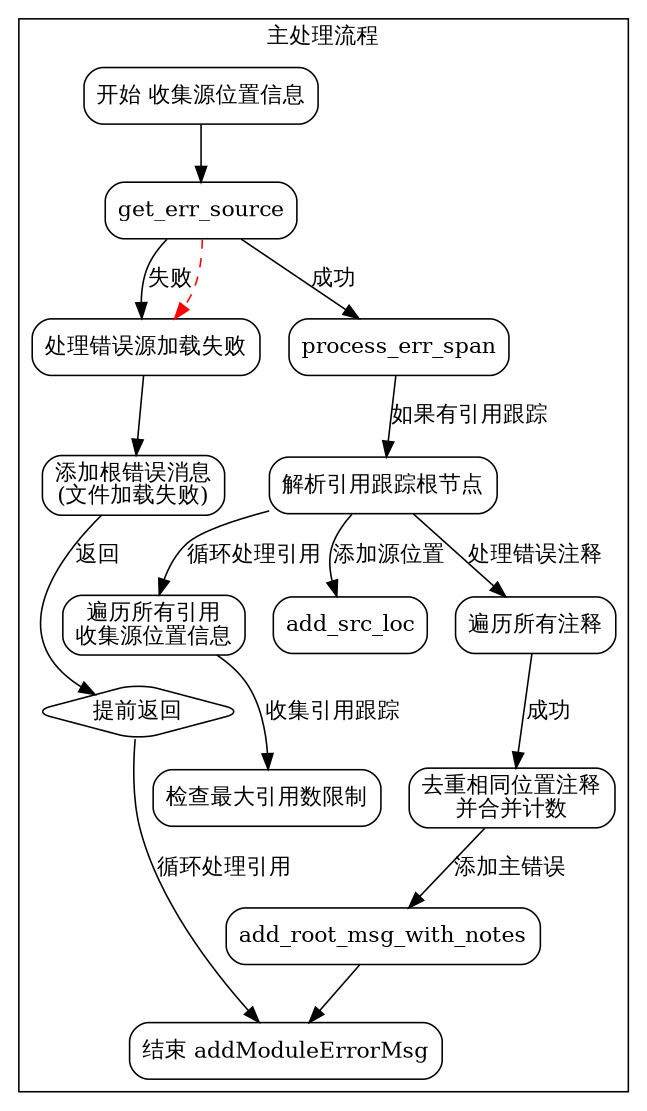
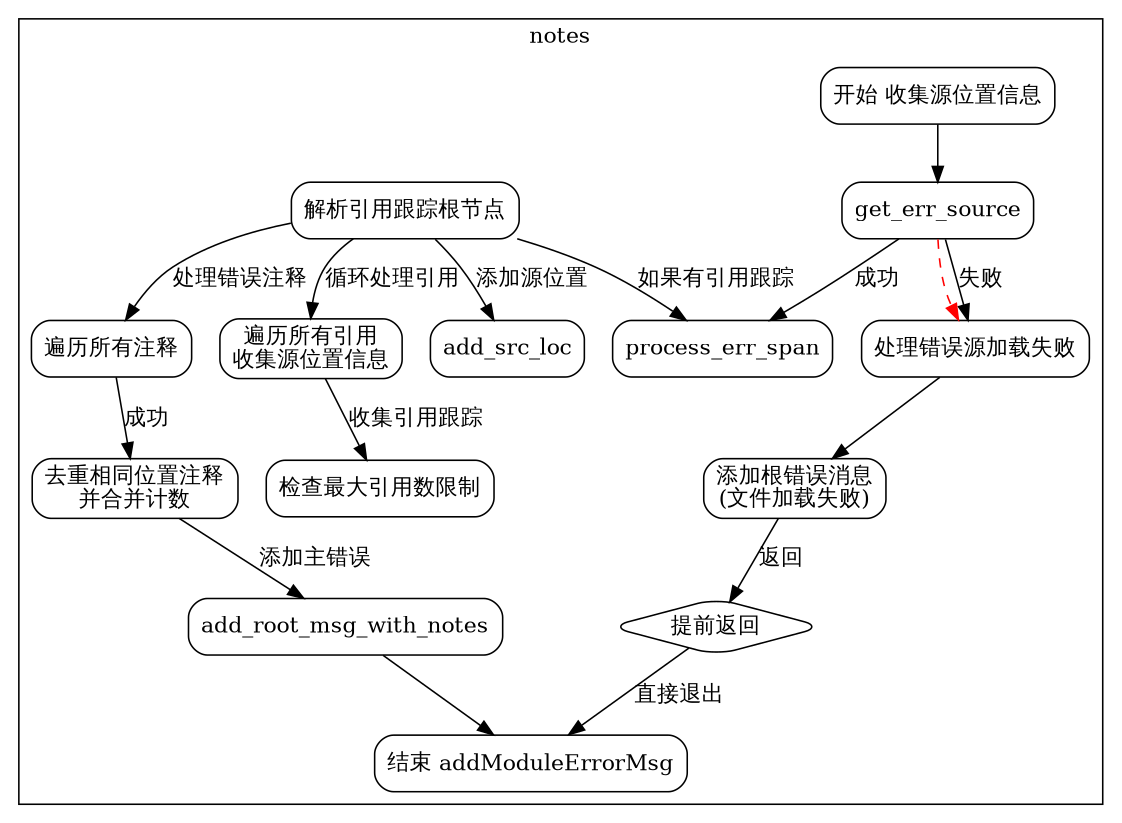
cluster "主处理流程": label "主处理流程" -> "notes"
edge "process_err_span" -> "解析引用跟踪根节点": reversed
edge "提前返回" -> "结束 addModuleErrorMsg": label "循环处理引用" -> "直接退出"
